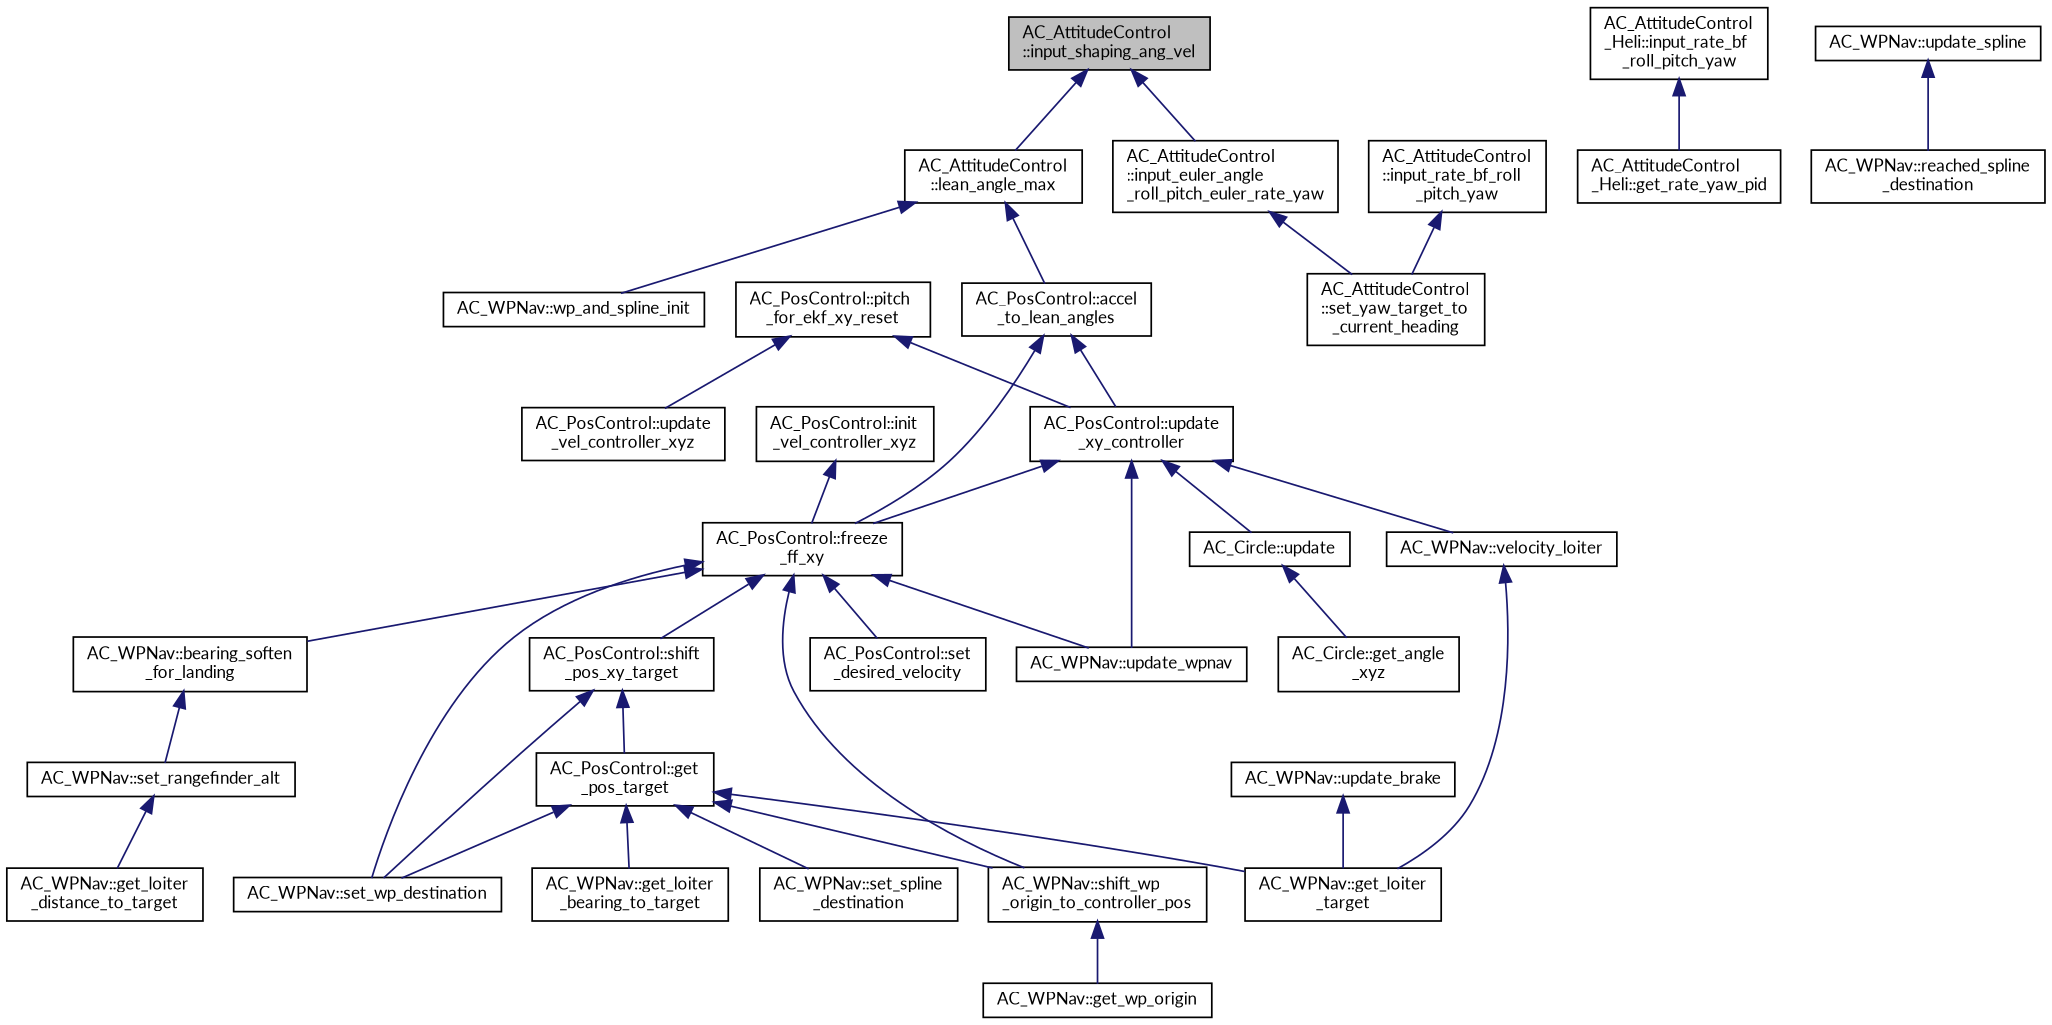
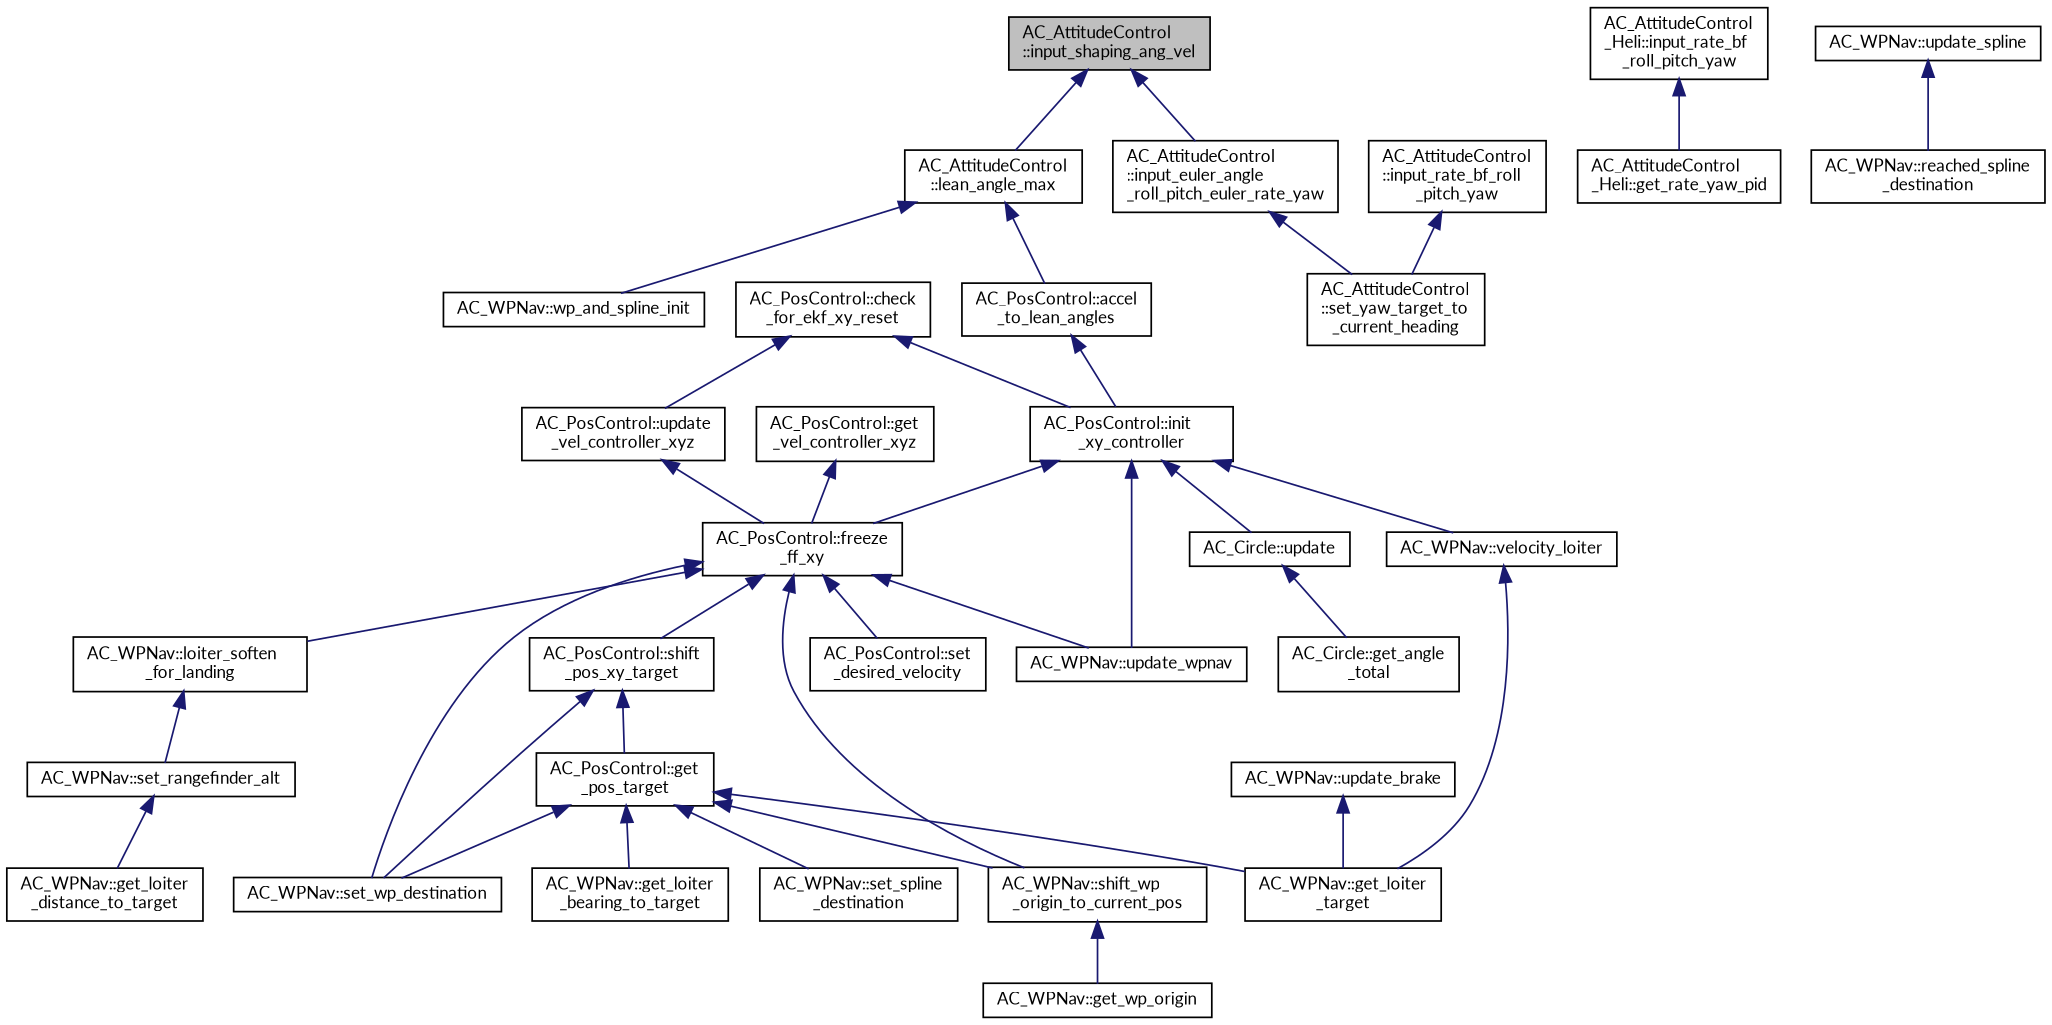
node "AC_PosControl::pitch _for_ekf_xy_reset": label "AC_PosControl::pitch _for_ekf_xy_reset" -> "AC_PosControl::check _for_ekf_xy_reset"
node "AC_PosControl::init _vel_controller_xyz": label "AC_PosControl::init _vel_controller_xyz" -> "AC_PosControl::get _vel_controller_xyz"
node "AC_PosControl::update _xy_controller": label "AC_PosControl::update _xy_controller" -> "AC_PosControl::init _xy_controller"
edge "AC_PosControl::freeze _ff_xy" -> "AC_PosControl::accel _to_lean_angles": now "AC_PosControl::freeze _ff_xy" -> "AC_PosControl::update _vel_controller_xyz"
node "AC_WPNav::bearing_soften _for_landing": label "AC_WPNav::bearing_soften _for_landing" -> "AC_WPNav::loiter_soften _for_landing"
node "AC_Circle::get_angle _xyz": label "AC_Circle::get_angle _xyz" -> "AC_Circle::get_angle _total"
node "AC_WPNav::shift_wp _origin_to_controller_pos": label "AC_WPNav::shift_wp _origin_to_controller_pos" -> "AC_WPNav::shift_wp _origin_to_current_pos"
